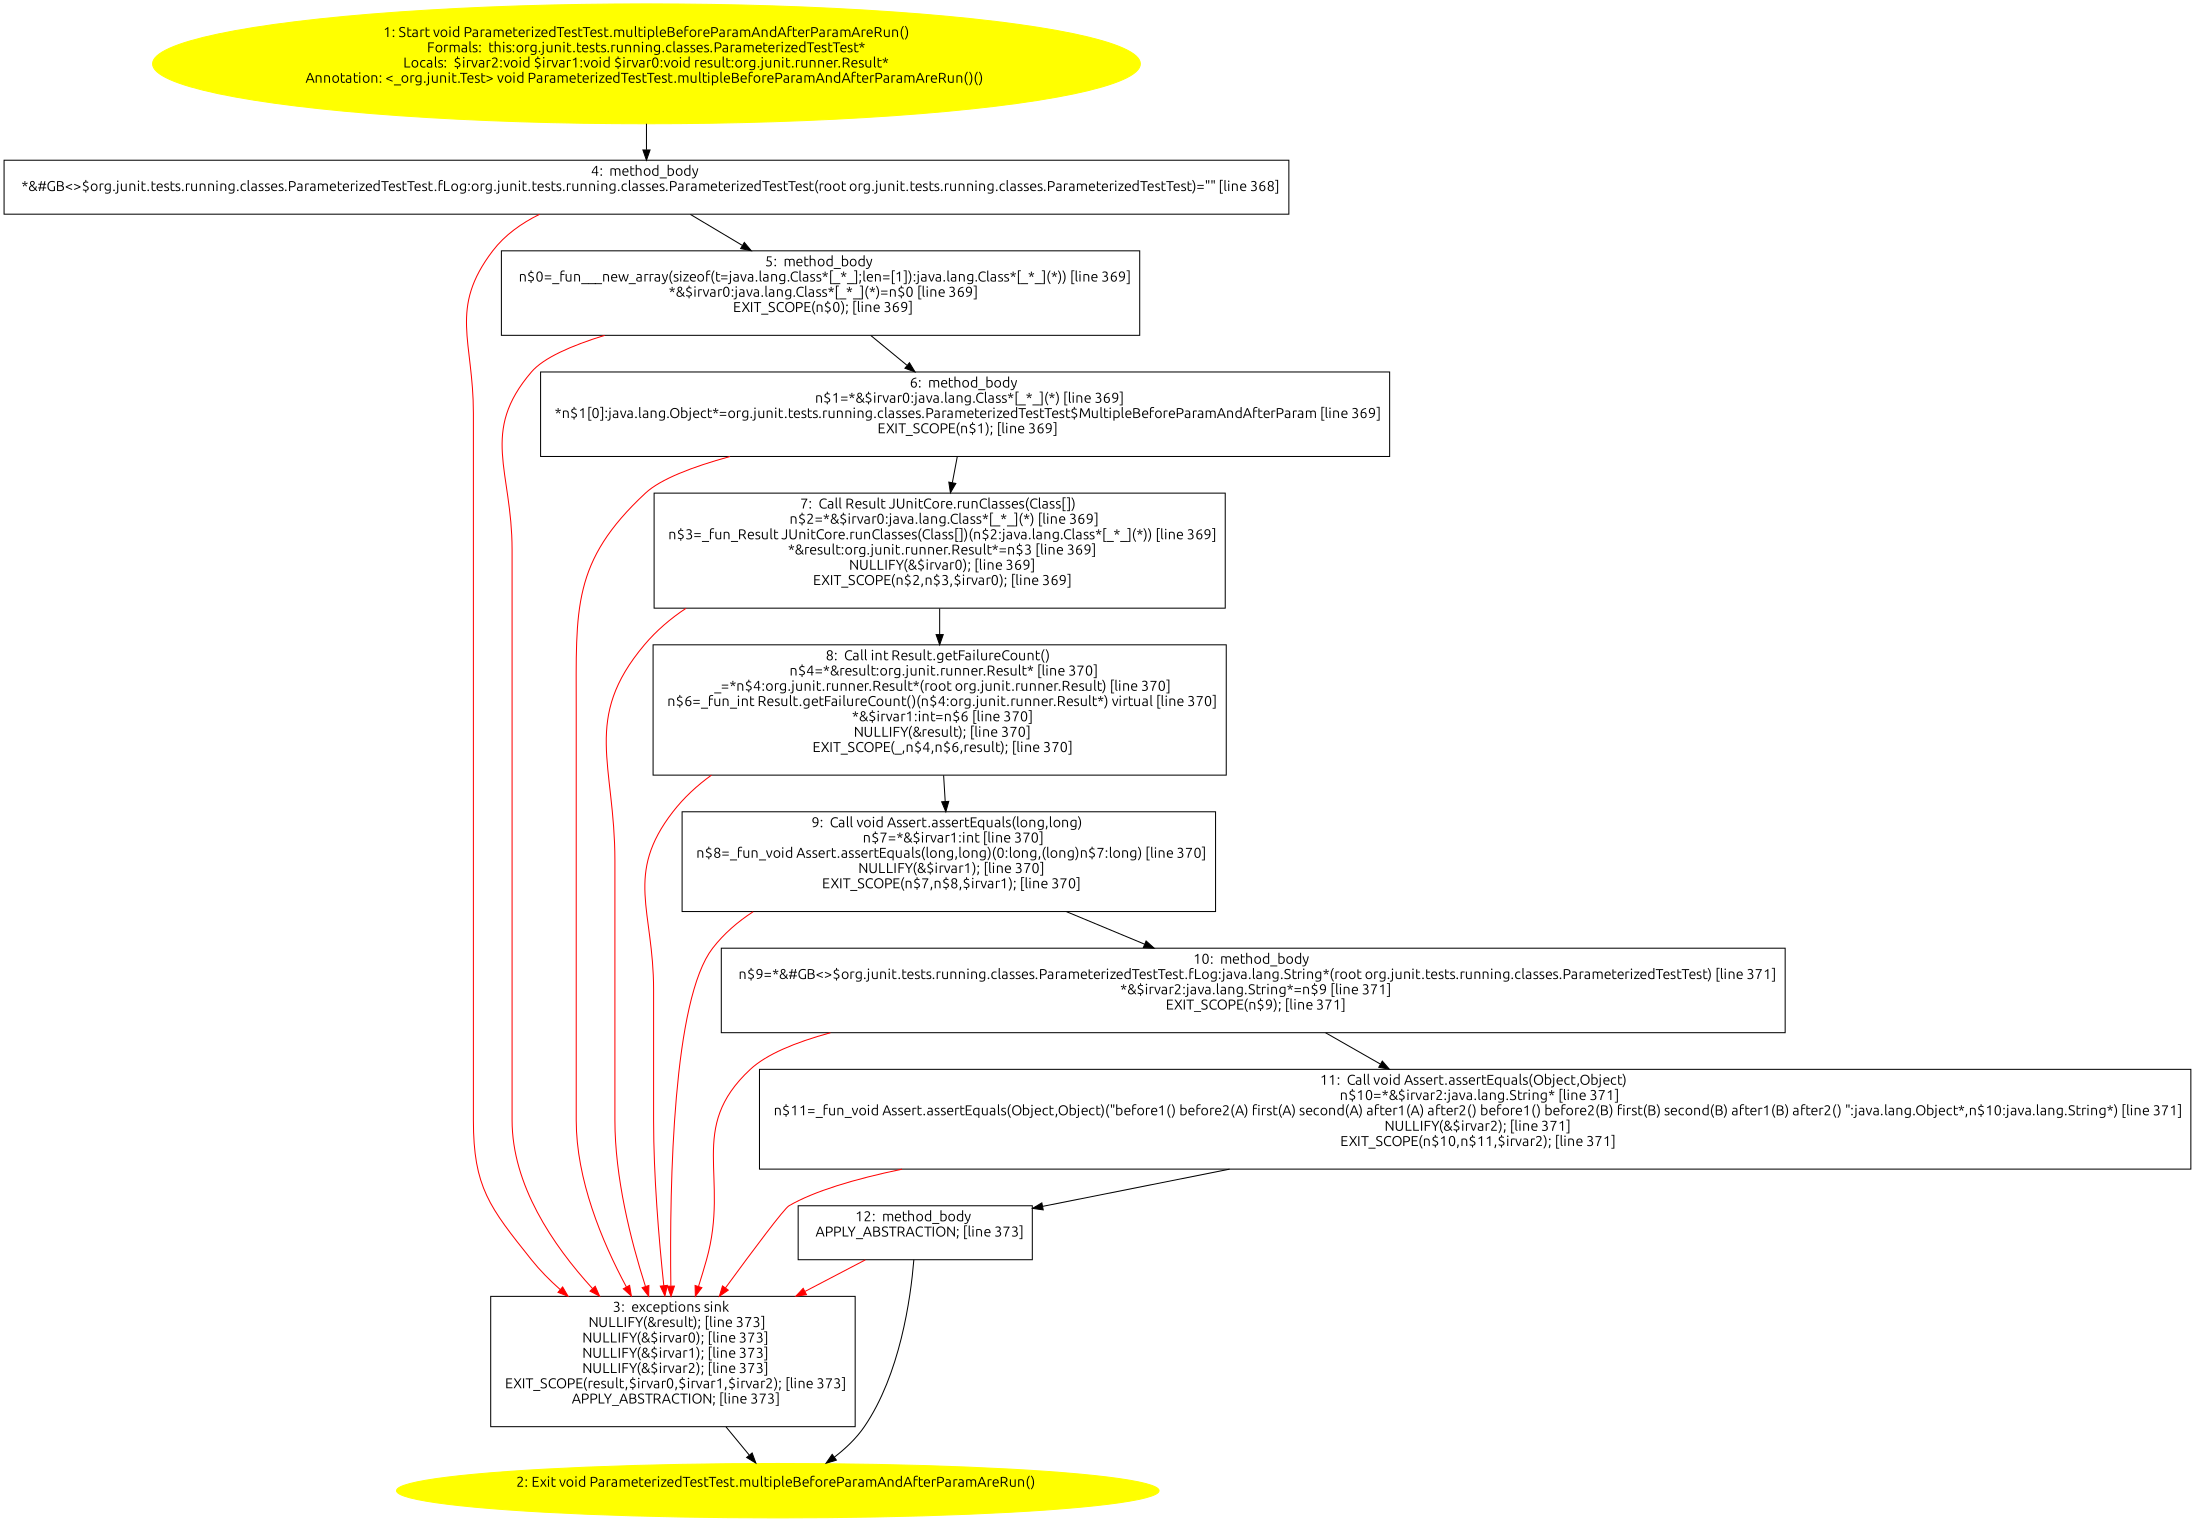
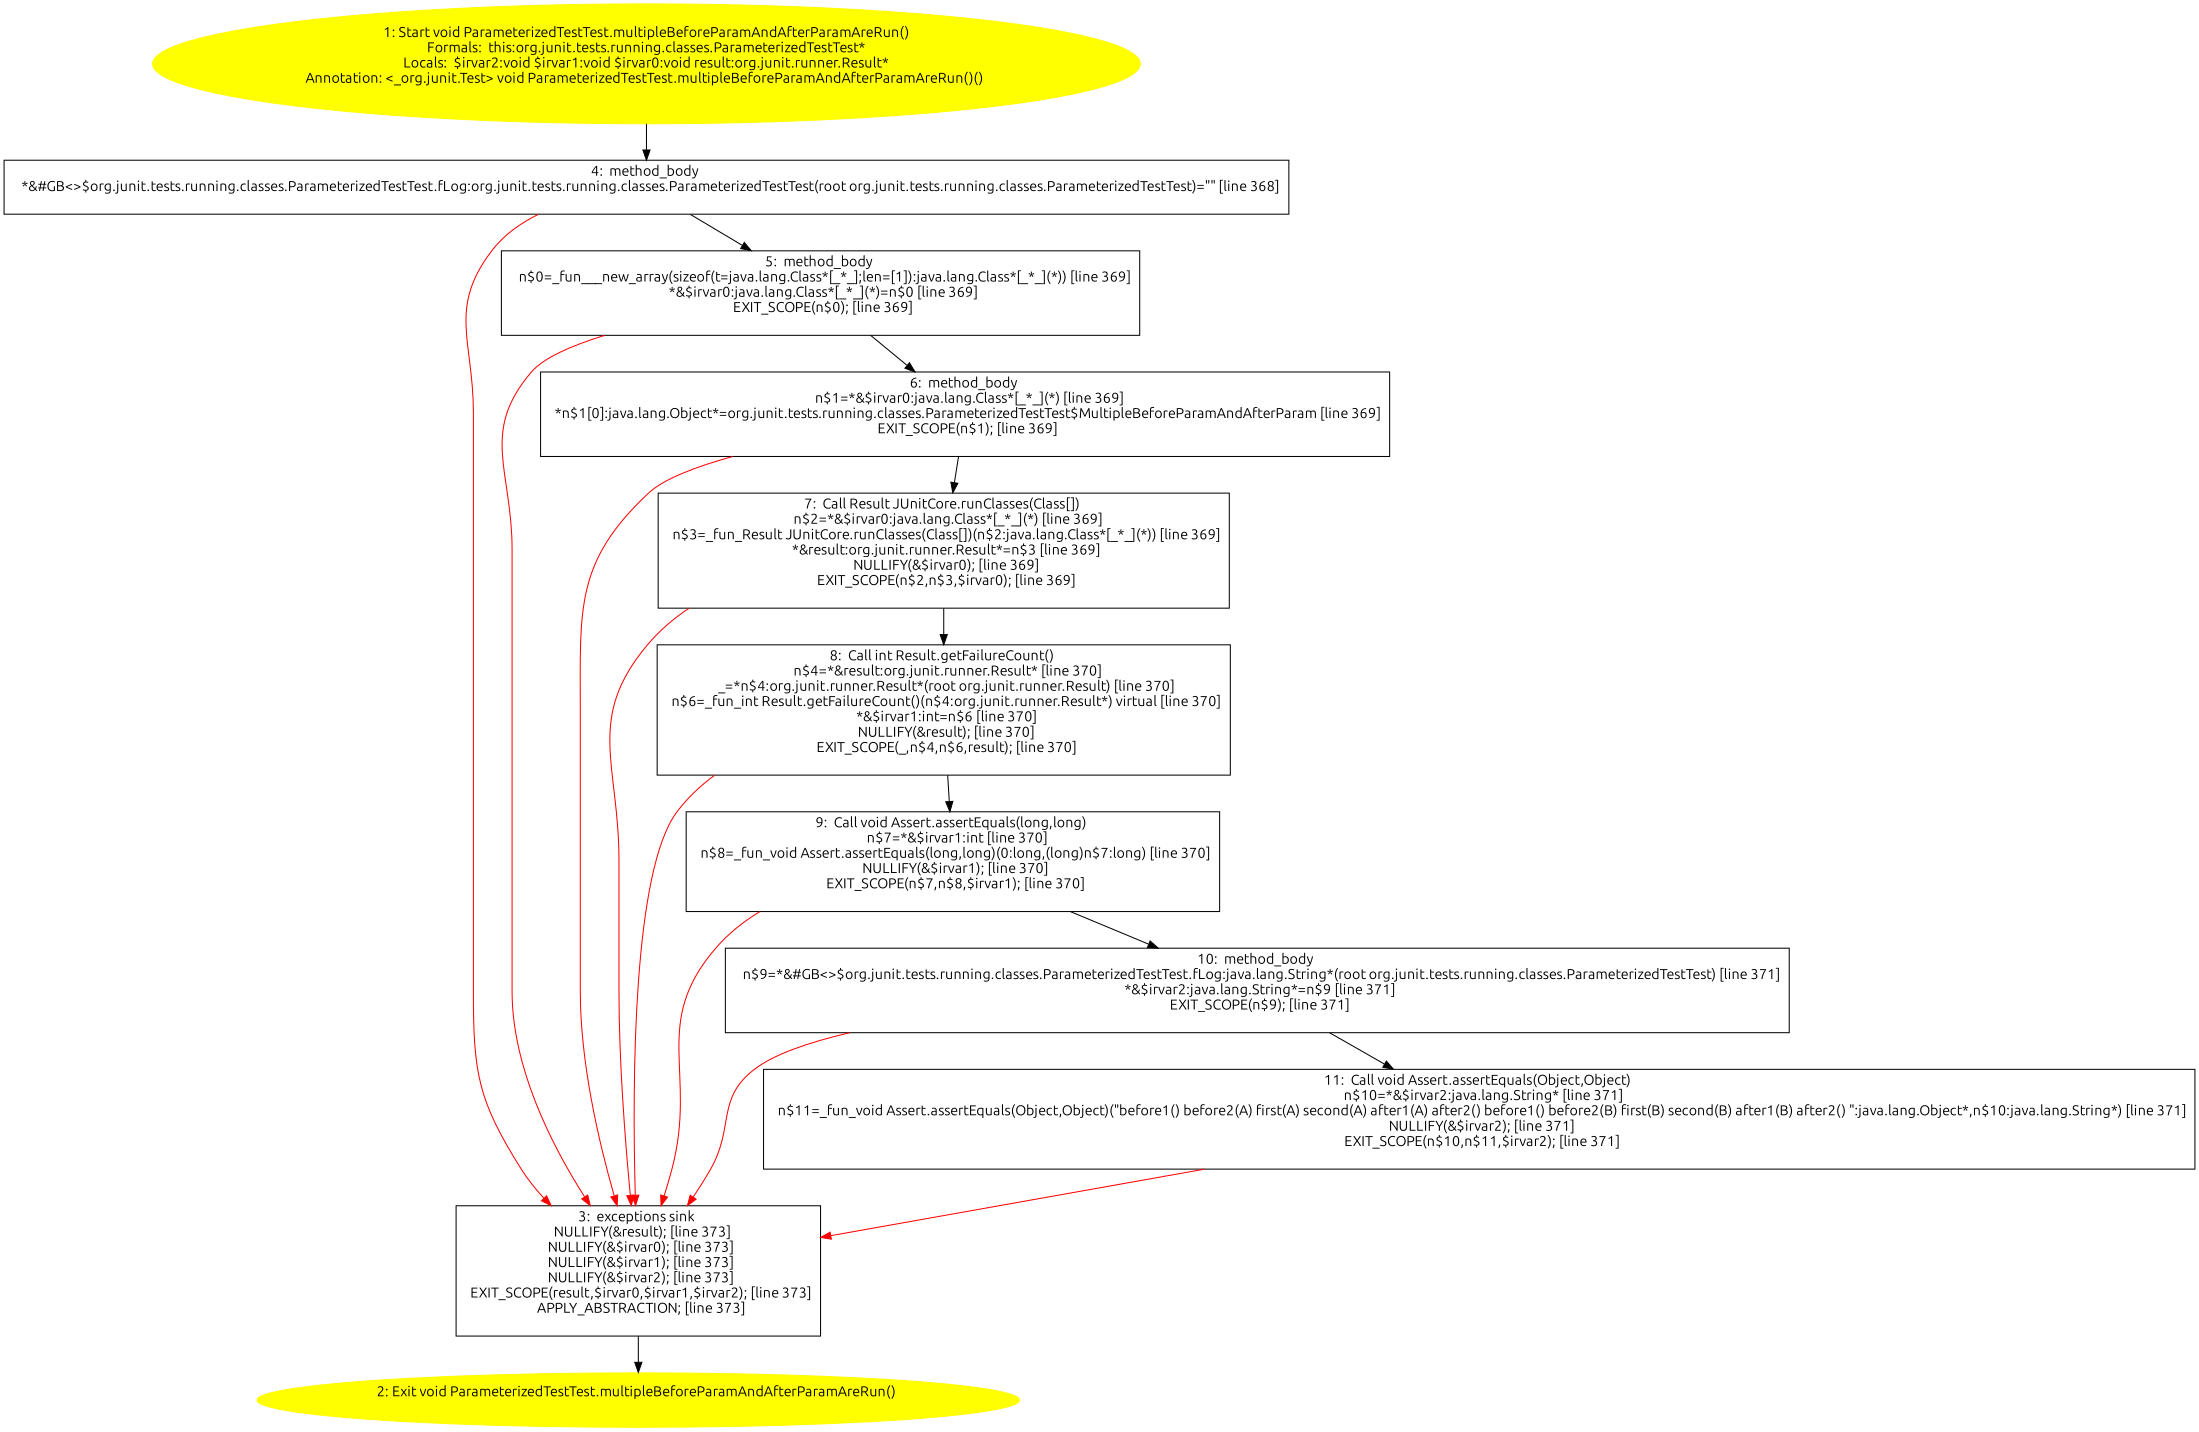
node "12:  method_body APPLY_ABSTRACTION; [line 373]": removed
